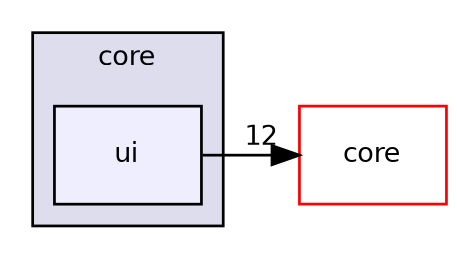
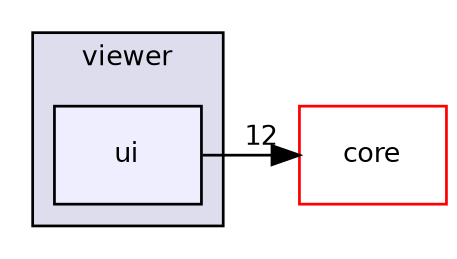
cluster "core": label "core" -> "viewer"
